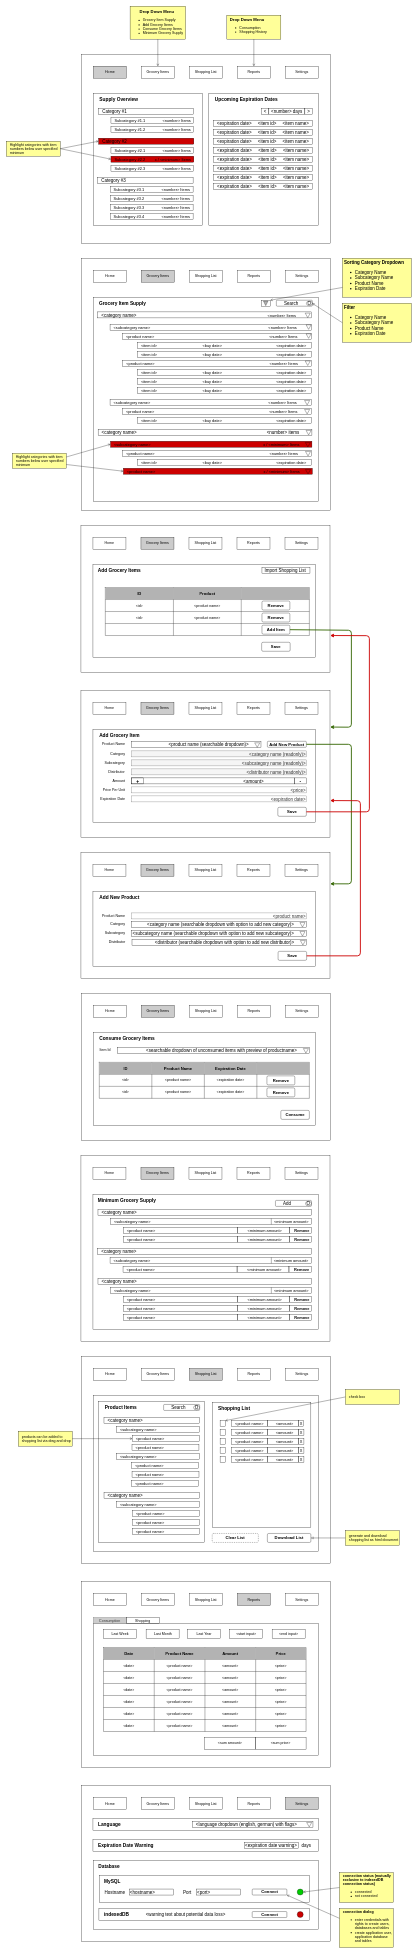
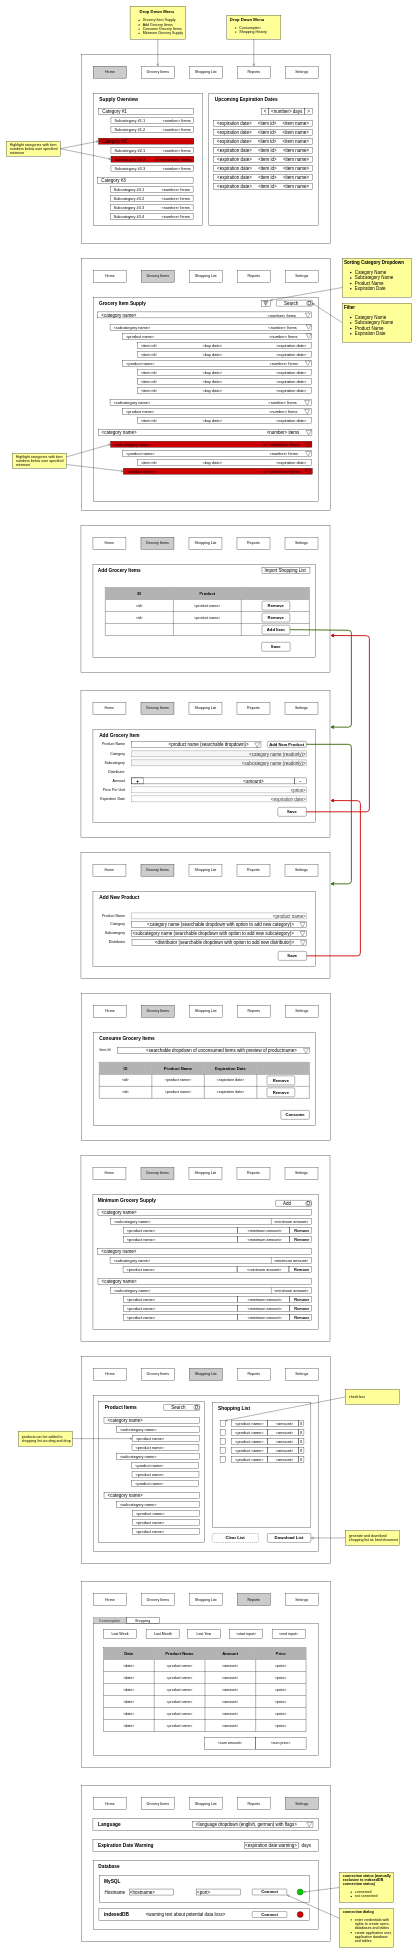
node "<distributor name (readonly)>": removed
node "Port": removed
